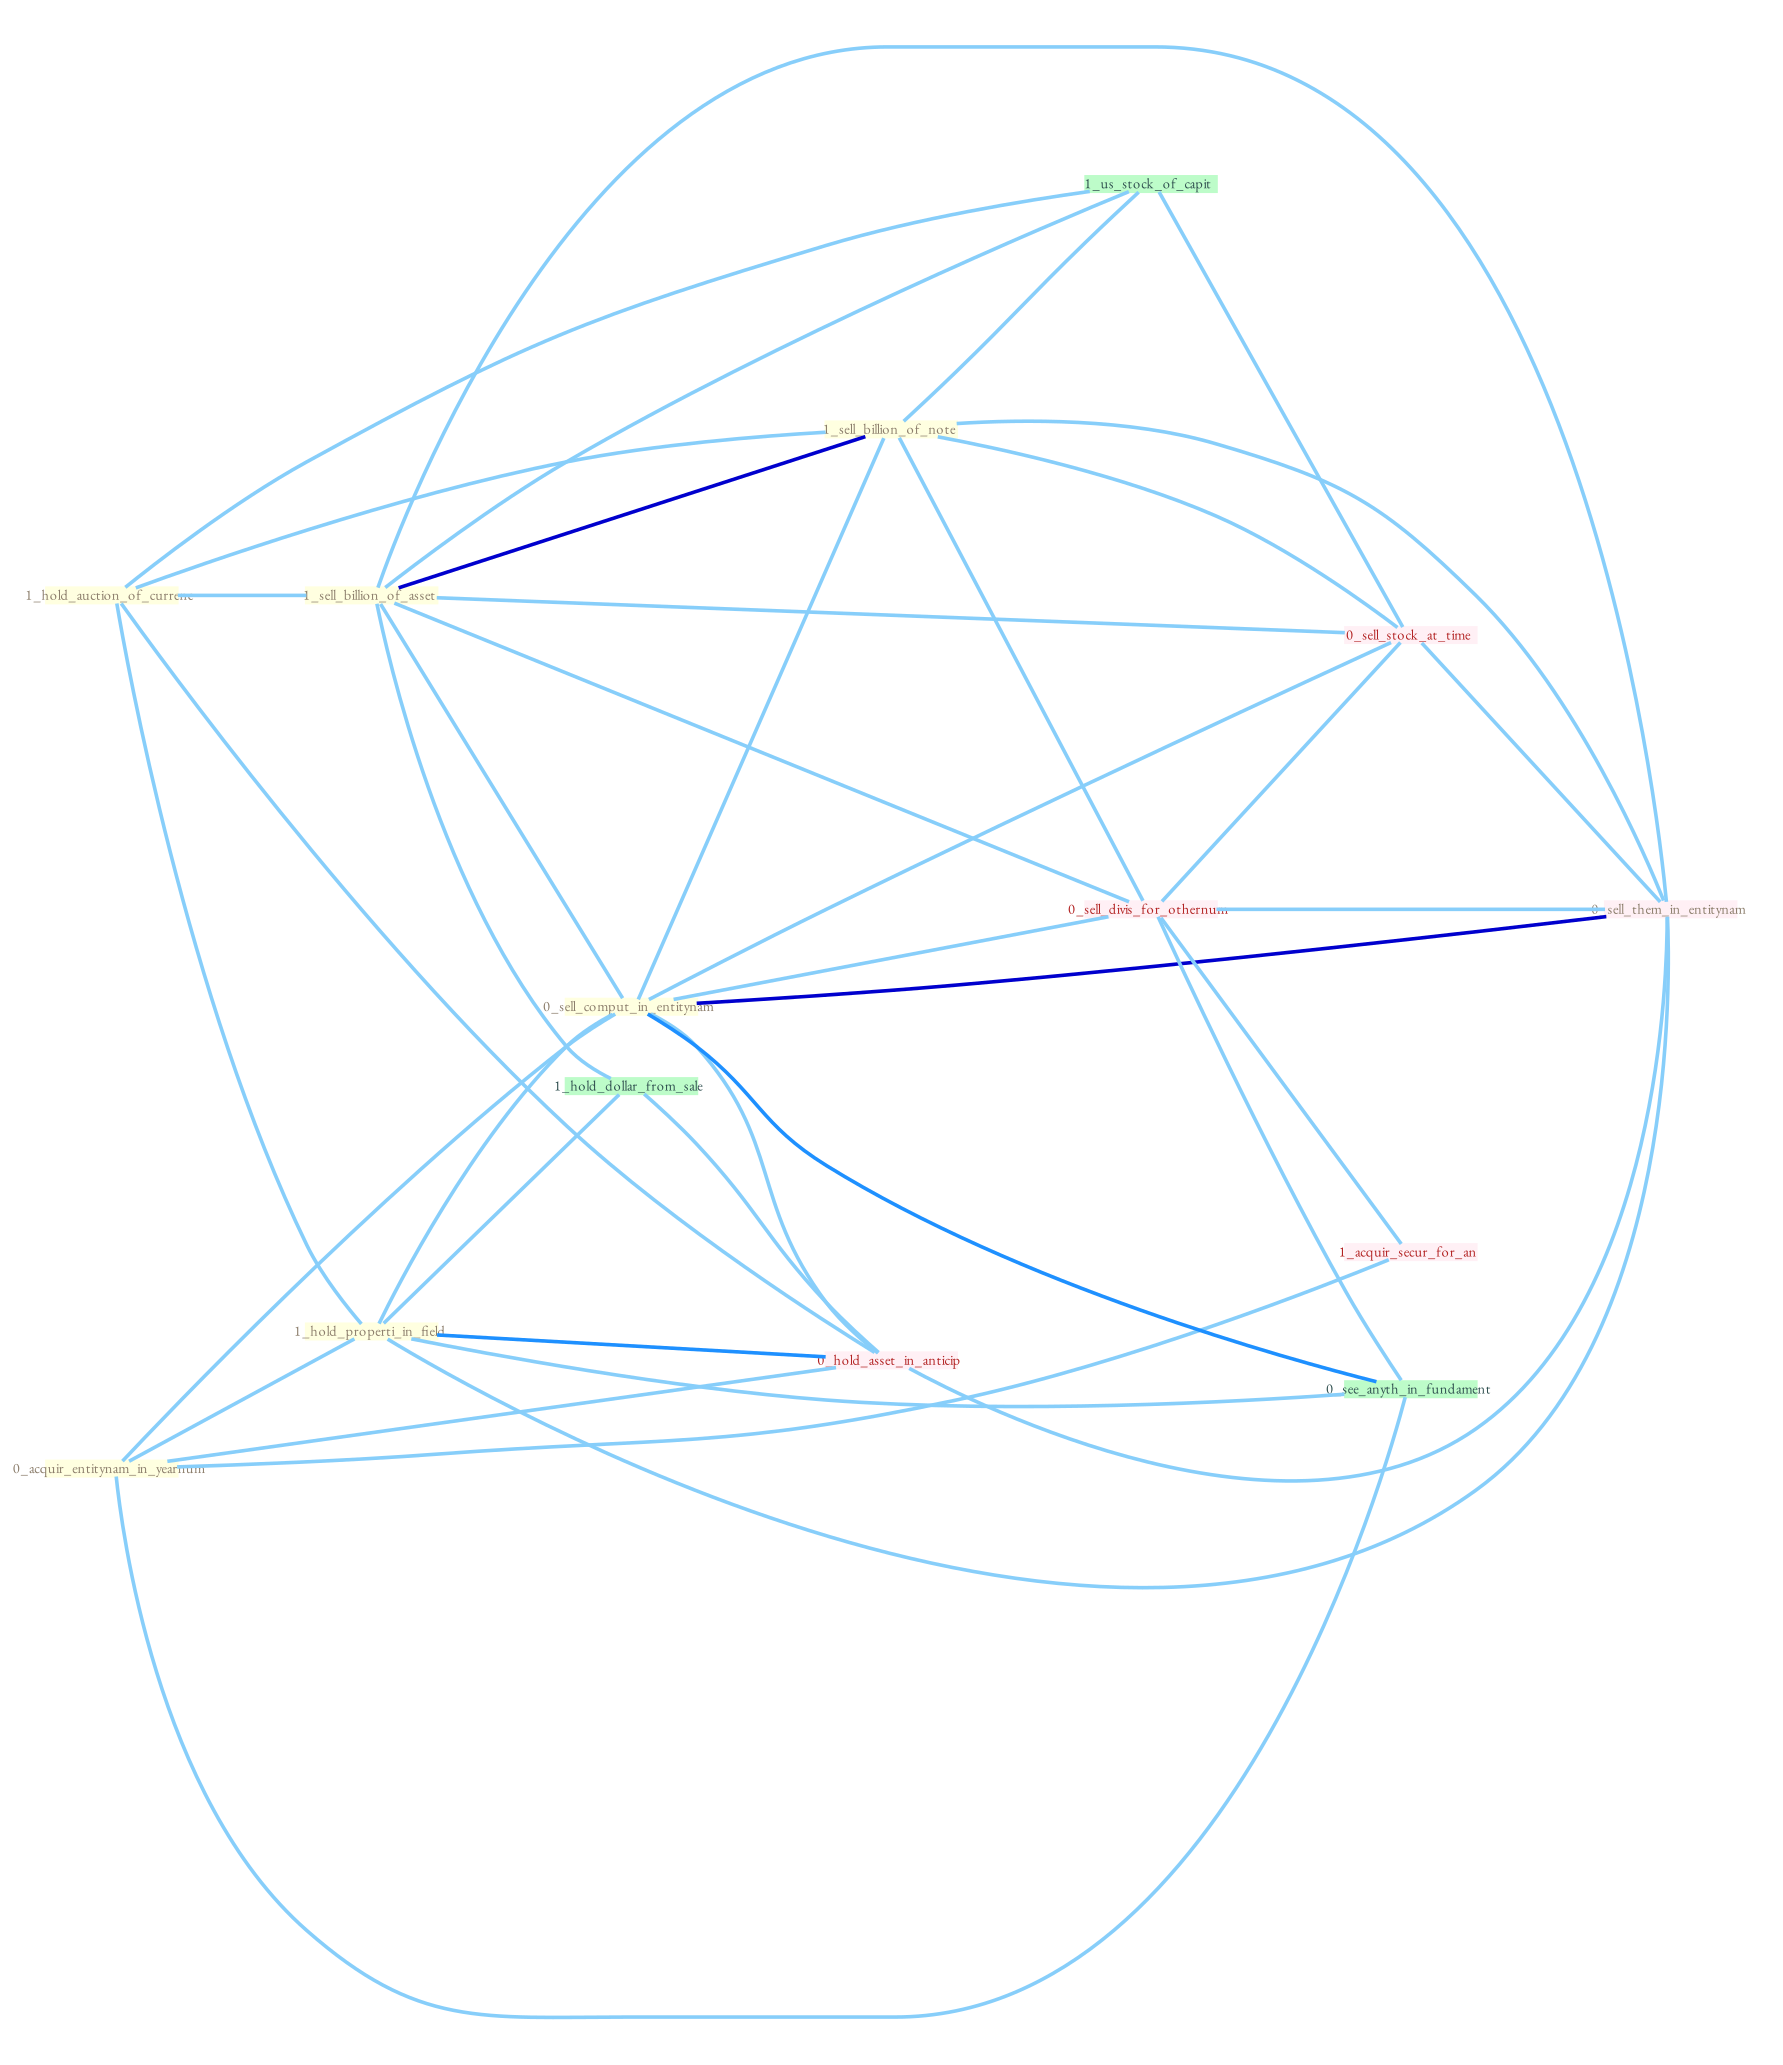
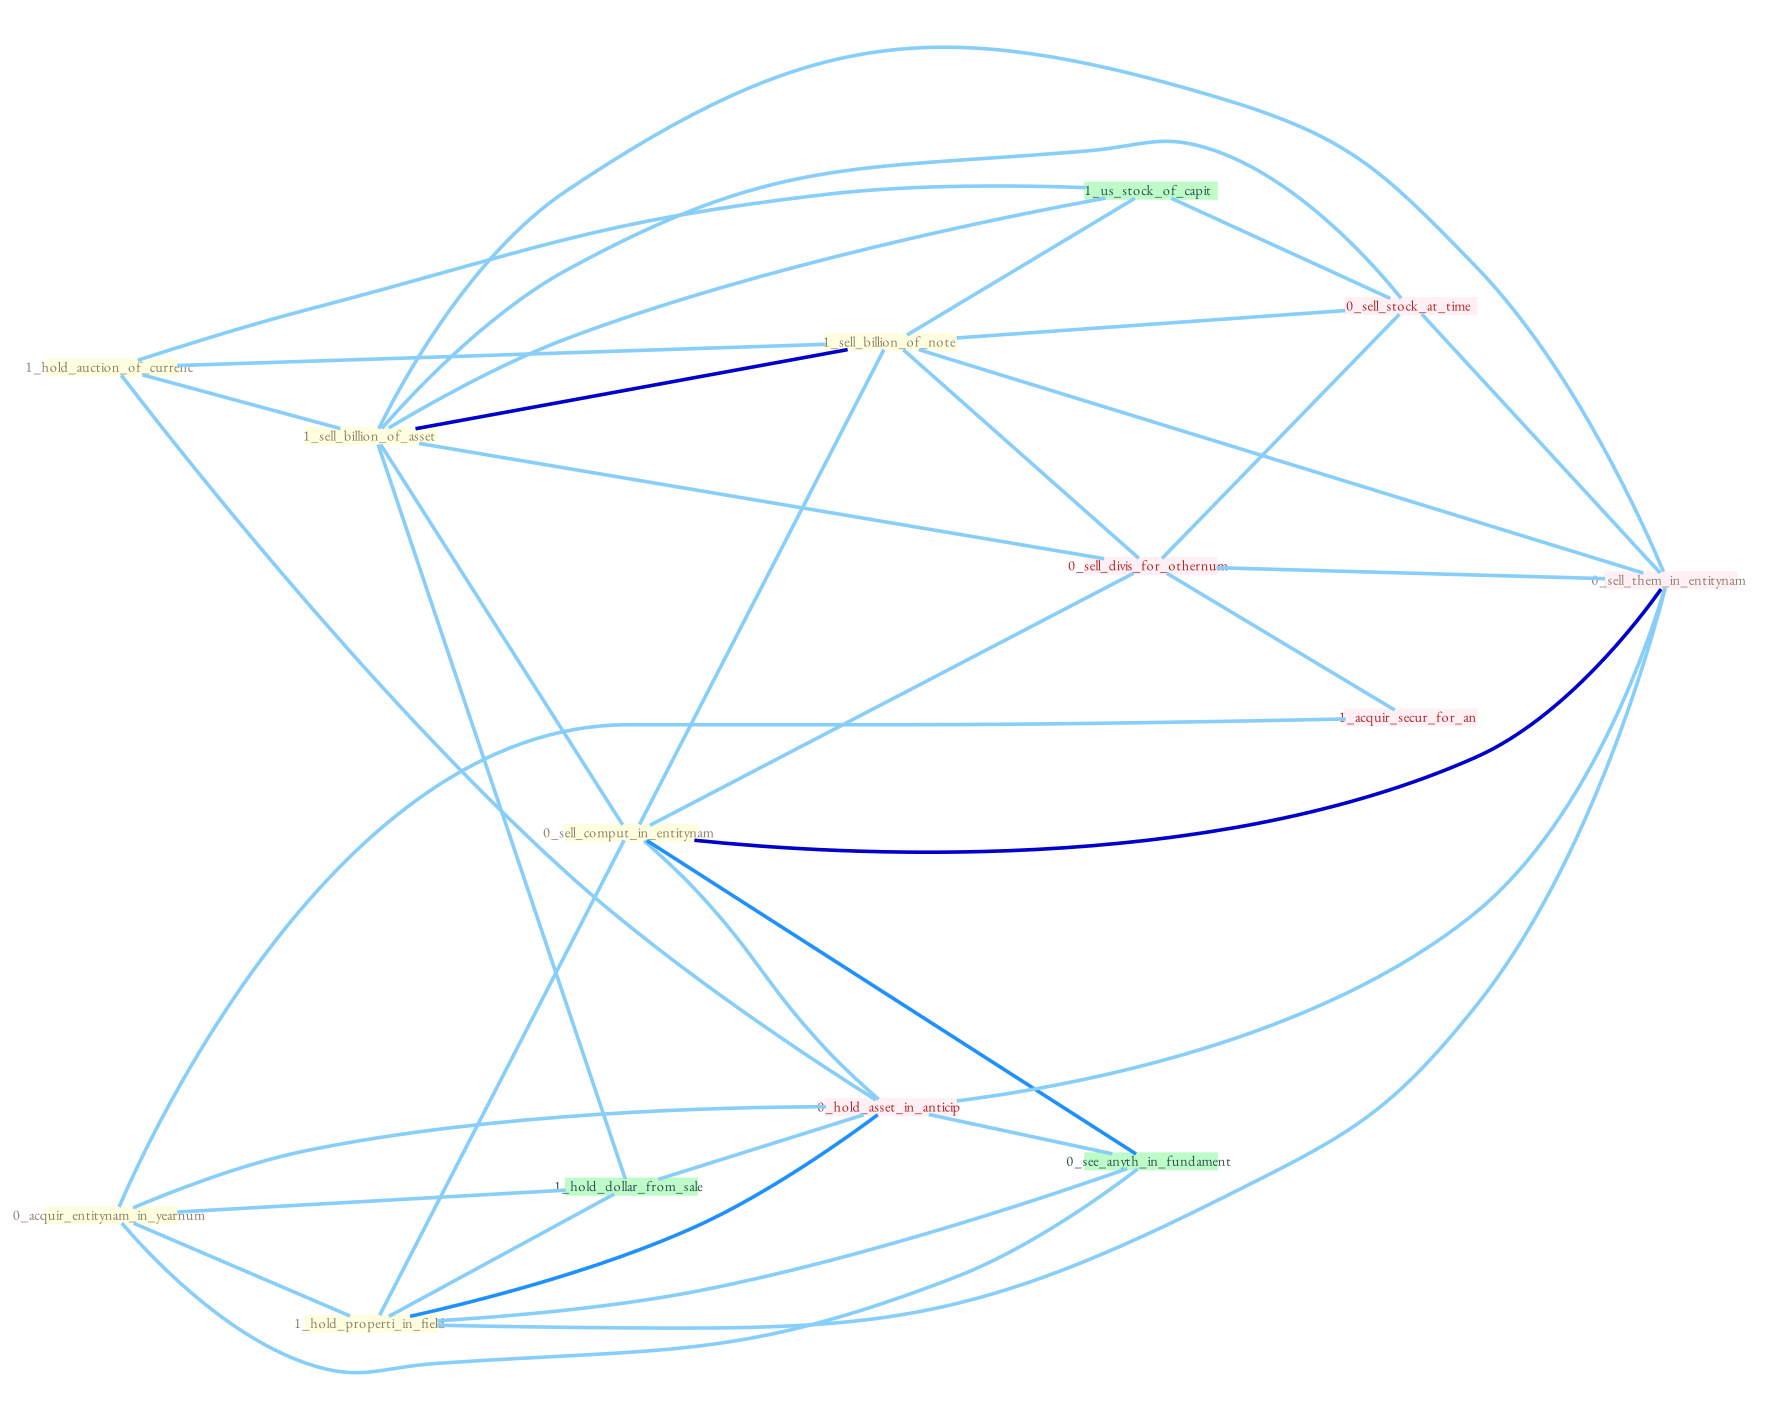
edge "0_sell_stock_at_time" -- "0_sell_comput_in_entitynam": removed
edge "1_hold_auction_of_currenc" -- "1_hold_properti_in_field": removed
edge "0_sell_divis_for_othernum" -- "0_see_anyth_in_fundament": now "0_hold_asset_in_anticip" -- "0_see_anyth_in_fundament"
edge "0_sell_comput_in_entitynam" -- "0_acquir_entitynam_in_yearnum": now "1_hold_dollar_from_sale" -- "0_acquir_entitynam_in_yearnum"
